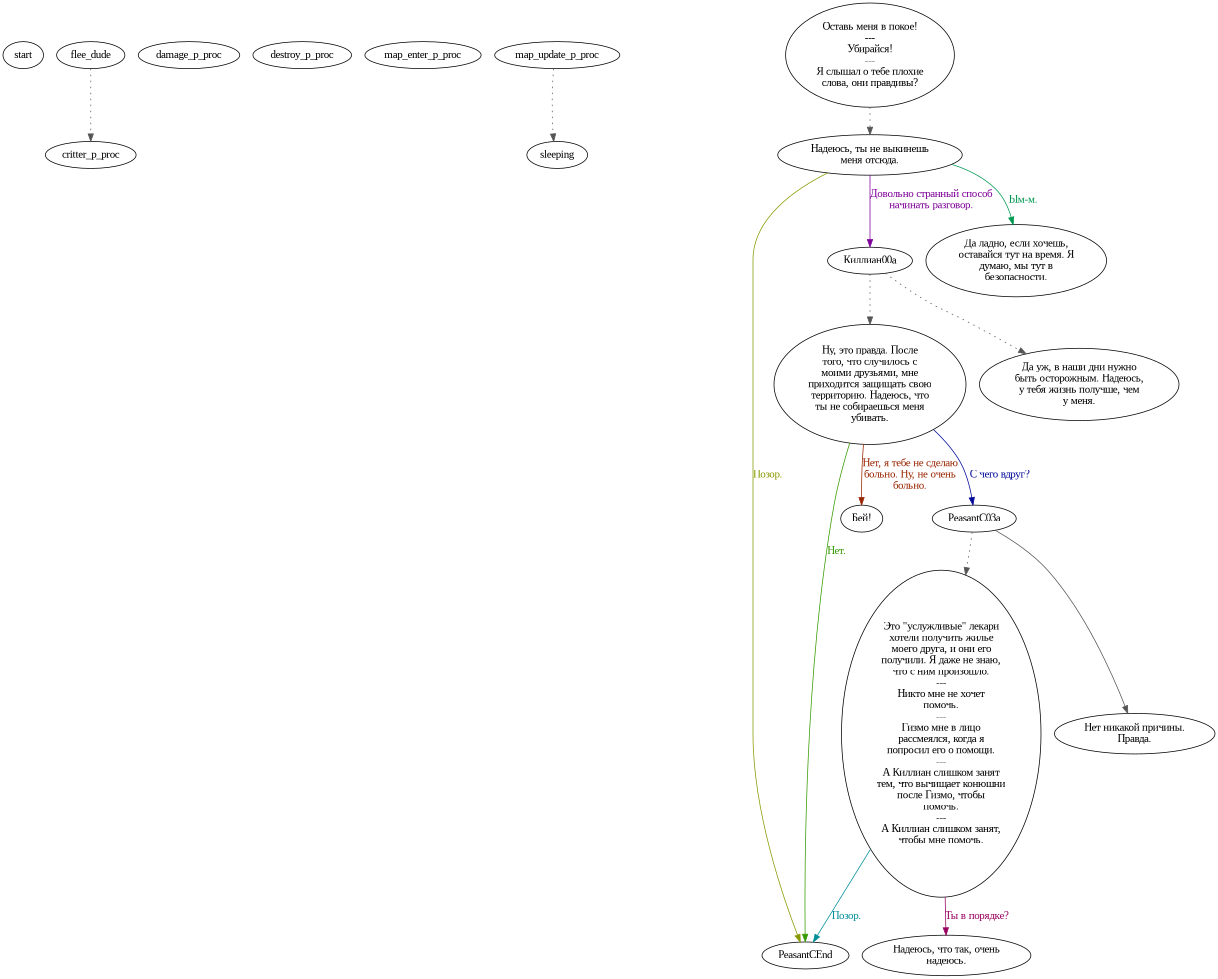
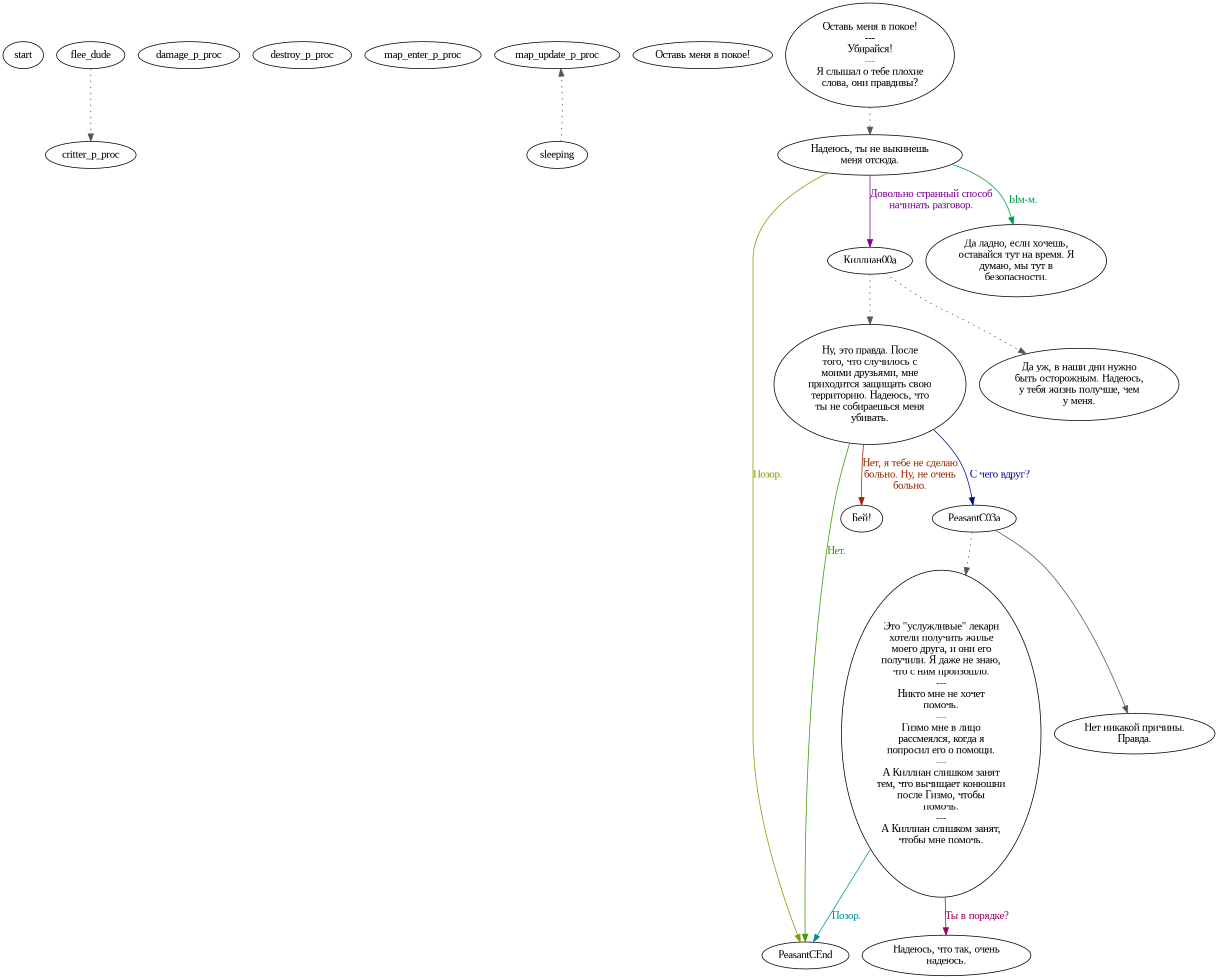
node "Оставь меня в покое!": added
edge "map_update_p_proc" -> "sleeping": reversed
